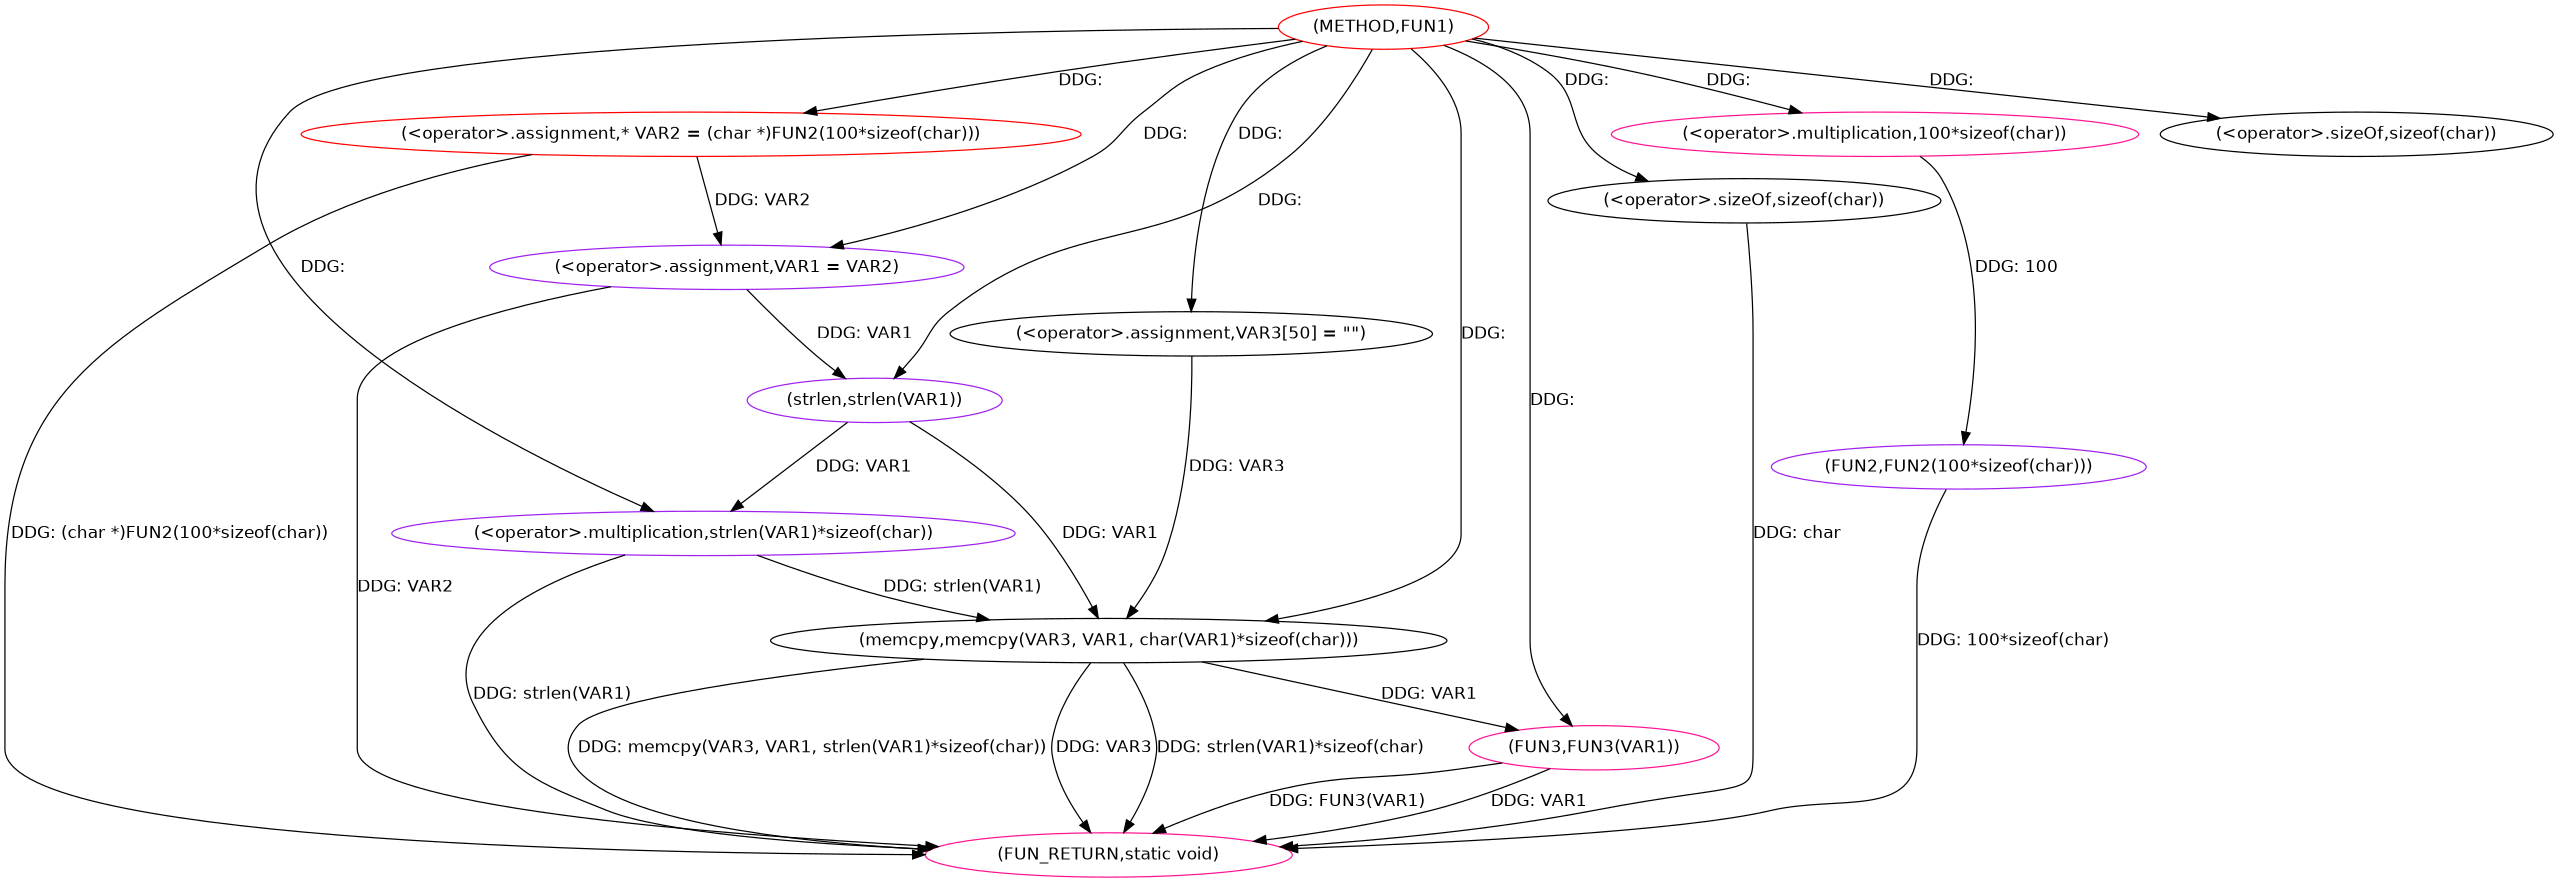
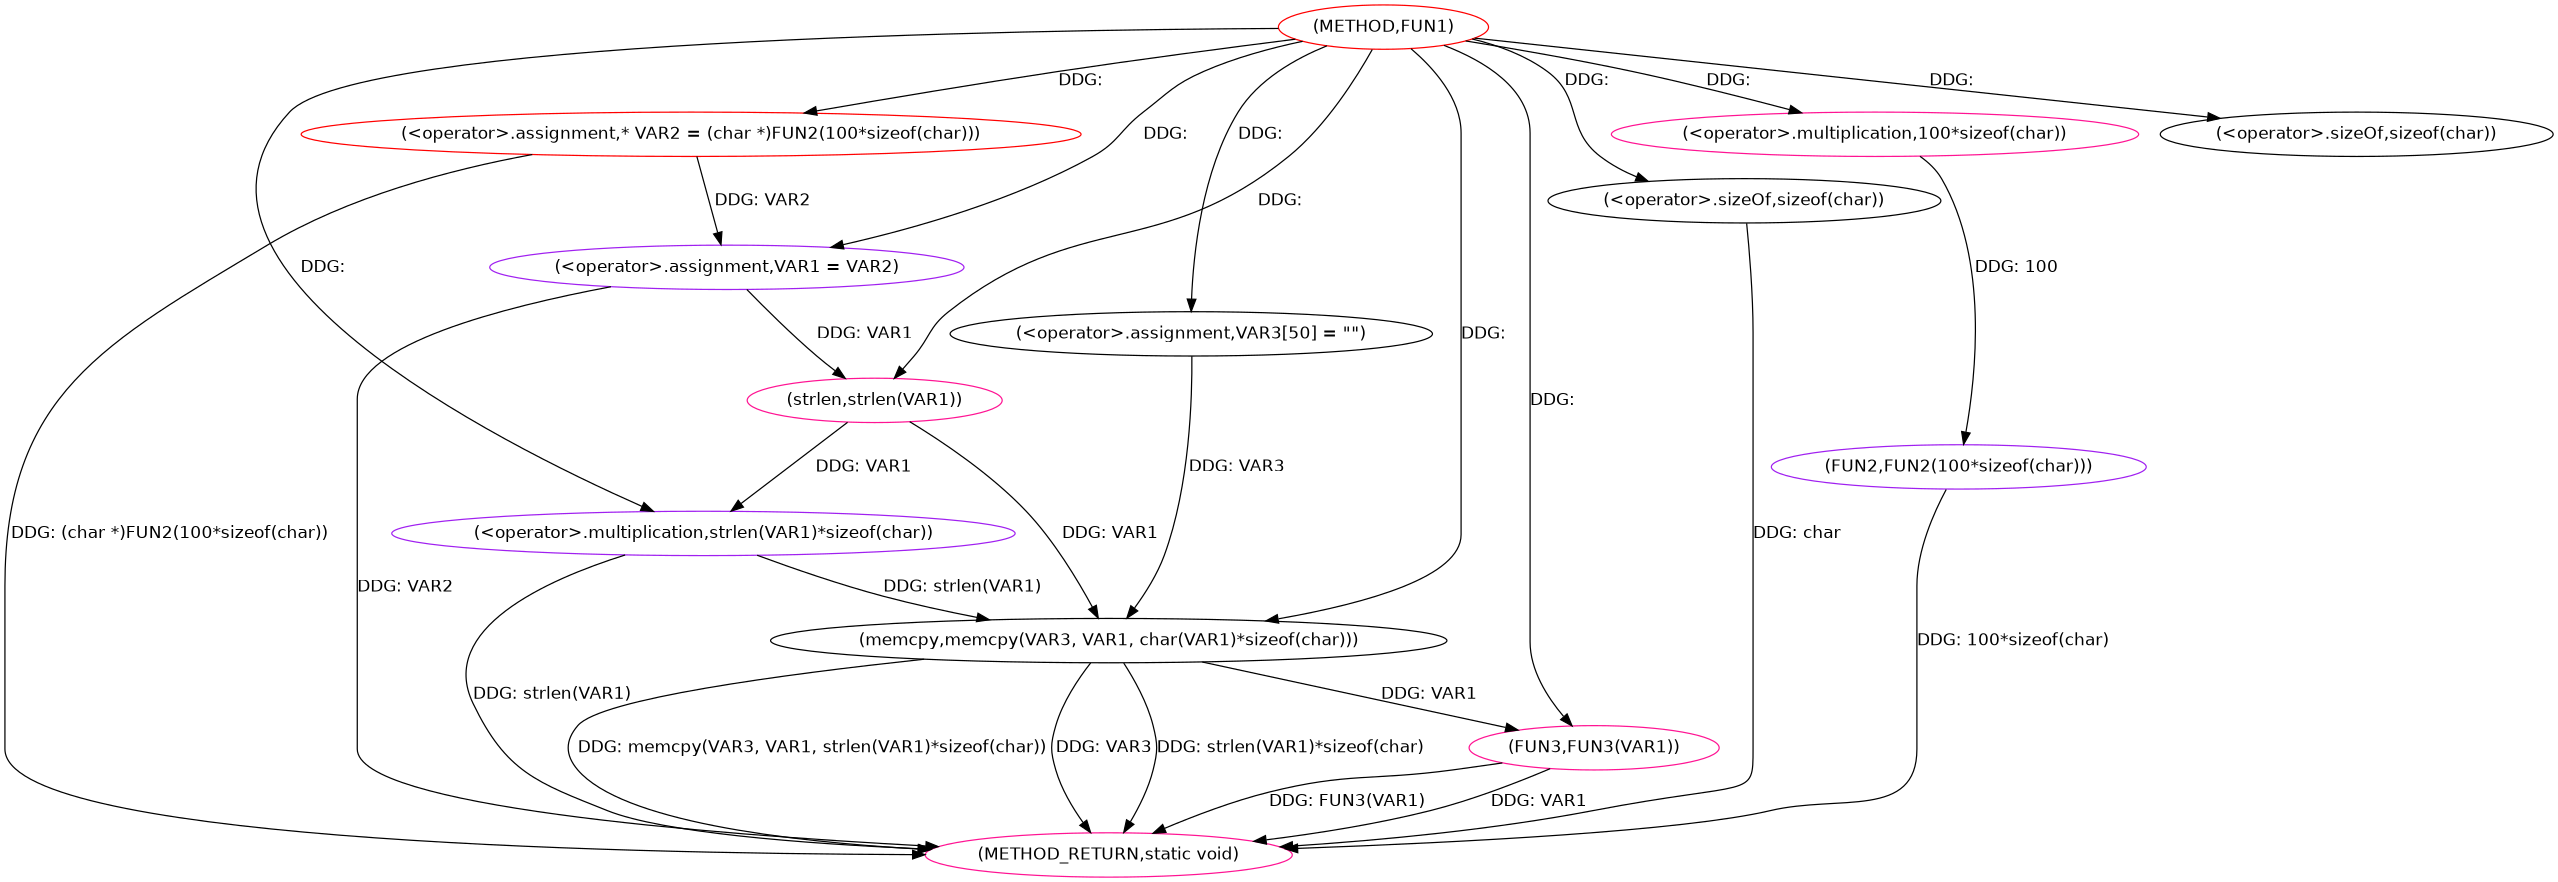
node "(strlen,strlen(VAR1))": color purple -> deeppink
node "(FUN_RETURN,static void)": label "(FUN_RETURN,static void)" -> "(METHOD_RETURN,static void)"
